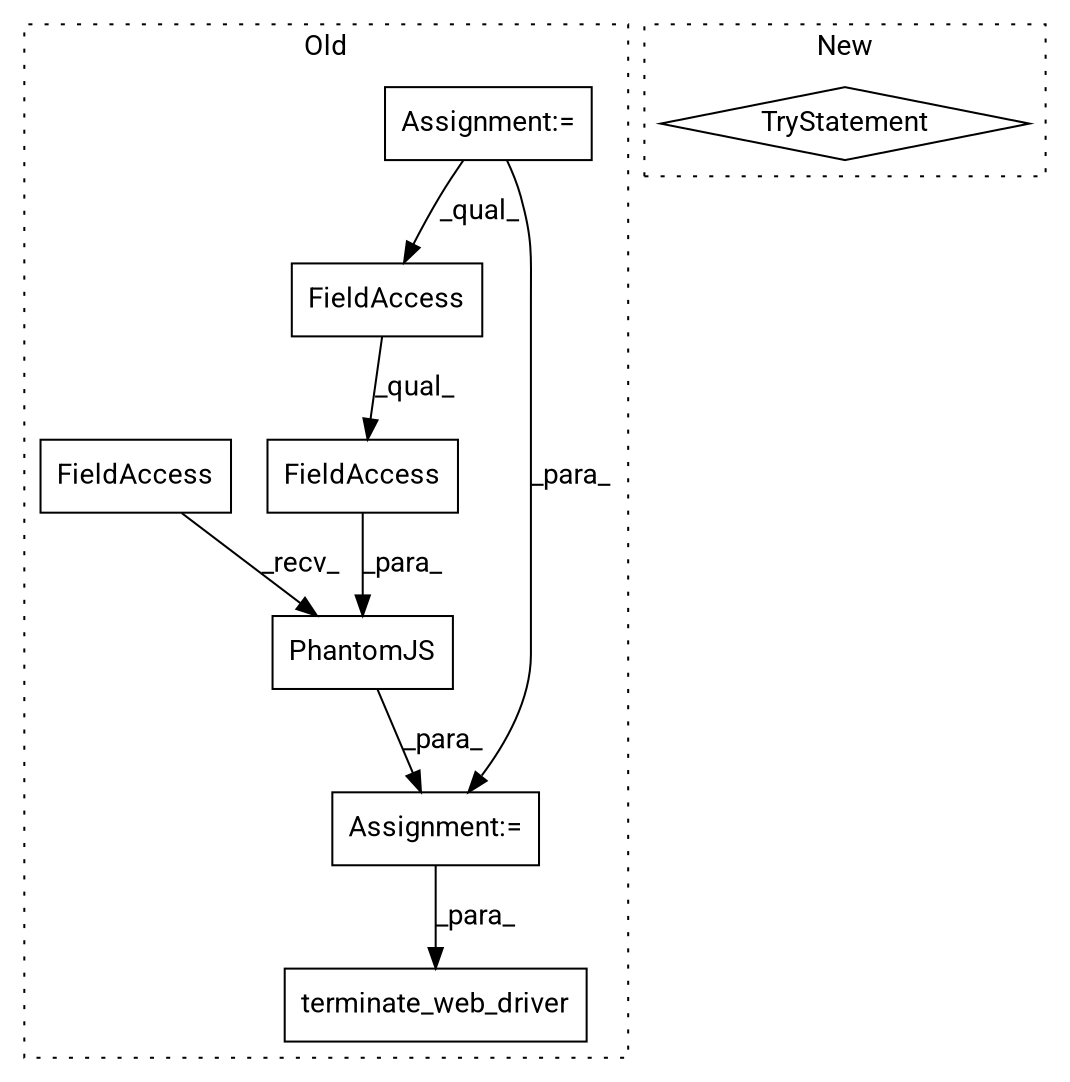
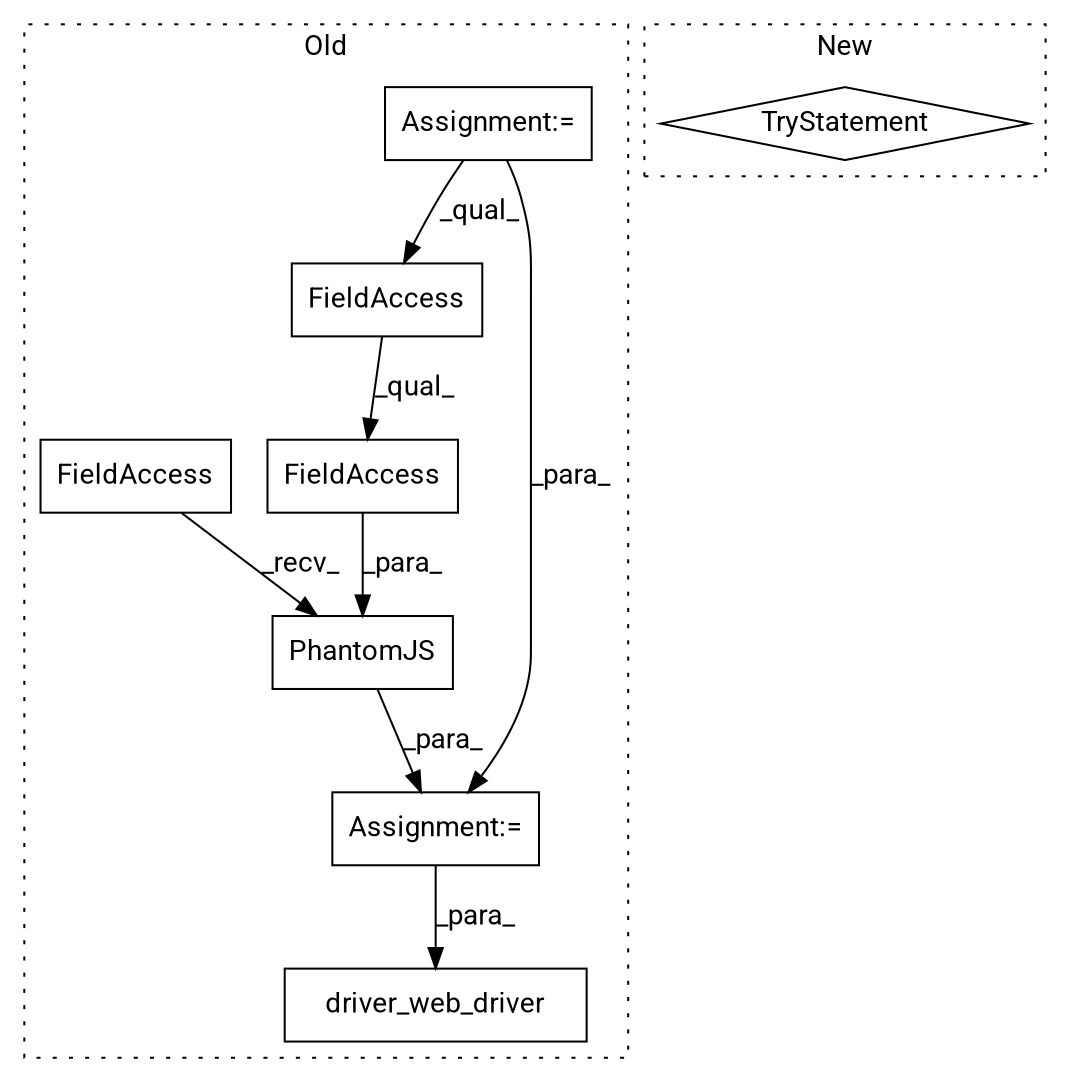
node "terminate_web_driver": label "terminate_web_driver" -> "driver_web_driver"
